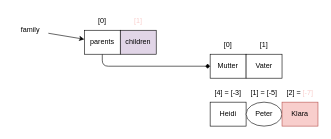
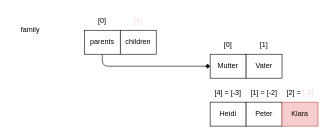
edge "family" -> "parents": removed
node "children": fillcolor #e1d5e7 -> #ffffff
node "[1] = [-5]": label "[1] = [-5]" -> "[1] = [-2]"
node "[2] = [-7]": label "[2] = [-7]" -> "[2] = [-1]"
node "Peter": shape ellipse -> rectangle
